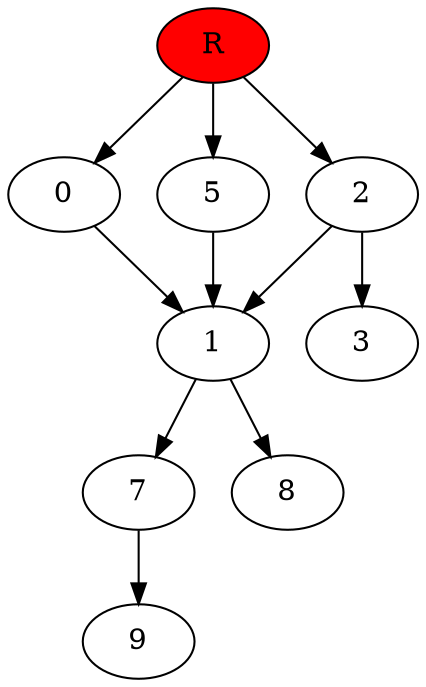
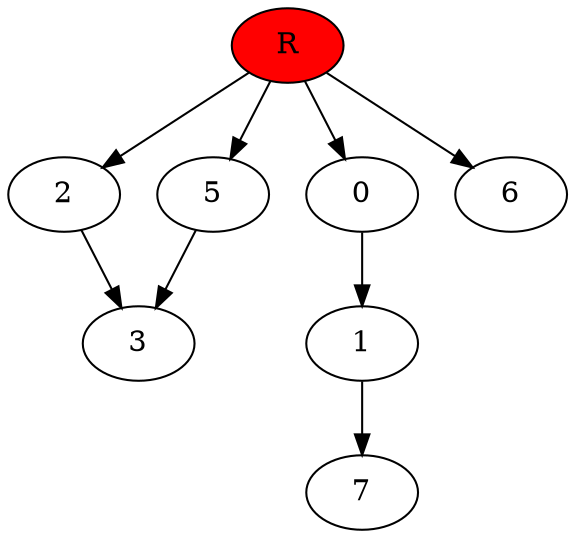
node "6": added
edge "5" -> "1": now "5" -> "3"
edge "2" -> "1": removed
node "8": removed
node "9": removed
